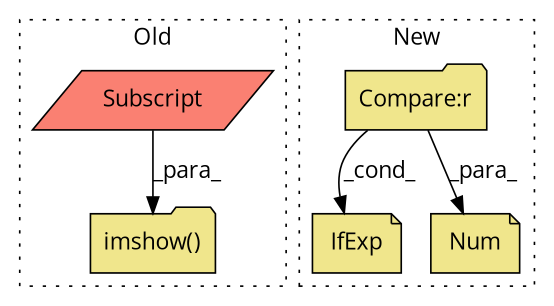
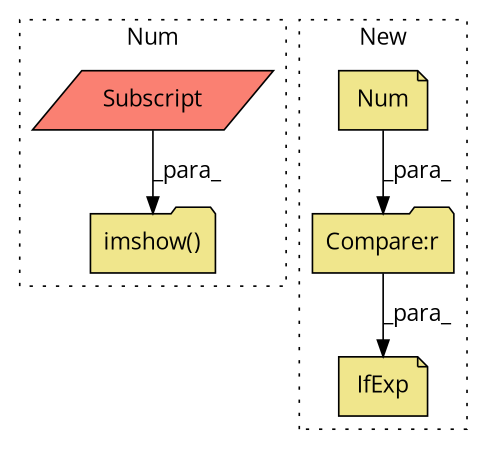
cluster "Old": label "Old" -> "Num"
edge "Compare:r" -> "Num": reversed
edge "Compare:r" -> "IfExp": label "_cond_" -> "_para_"
